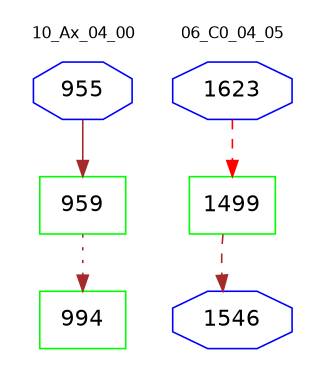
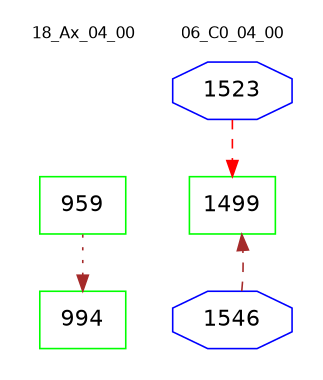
cluster "10_Ax_04_00": label "10_Ax_04_00" -> "18_Ax_04_00"
cluster "06_C0_04_05": label "06_C0_04_05" -> "06_C0_04_00"
node "955": removed
node "1623": label "1623" -> "1523"
edge "1499" -> "1546": reversed
